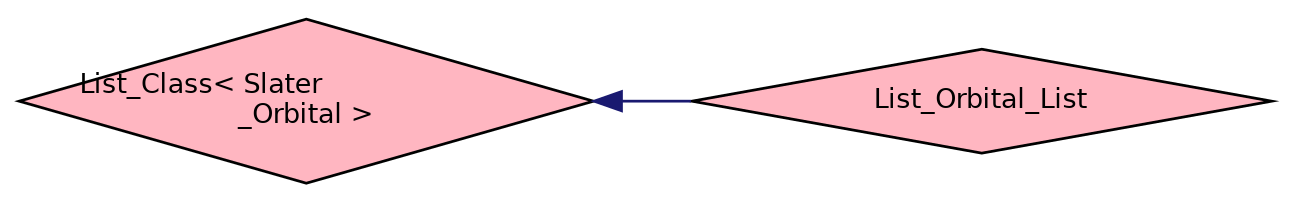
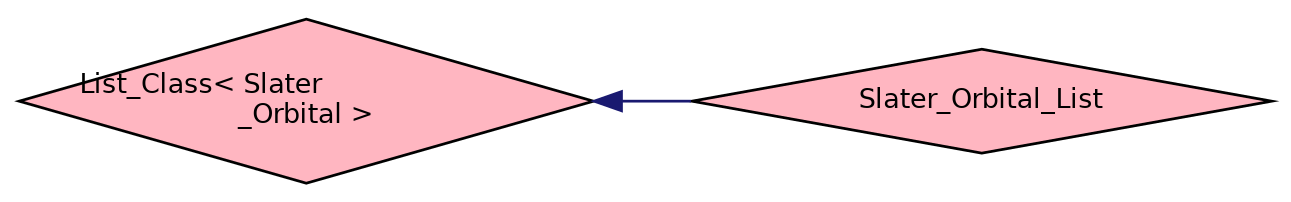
node "List_Orbital_List": label "List_Orbital_List" -> "Slater_Orbital_List"
